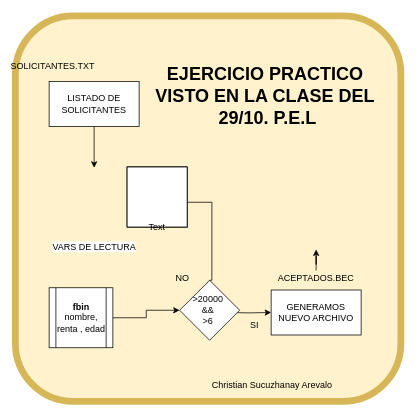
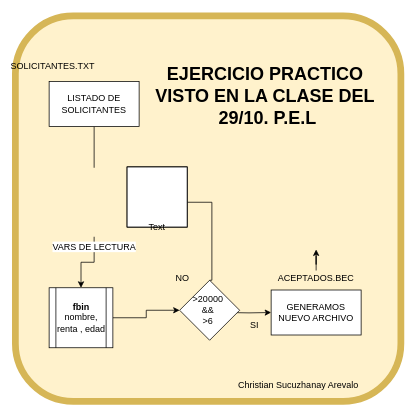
edge "LISTADO DE SOLICITANTES" -> "VARS DE LECTURA": arrowhead classic -> none
edge "VARS DE LECTURA" -> "fbin nombre, renta , edad": added
node "Christian Sucuzhanay Arevalo": moved (272, 385) -> (299, 385)
